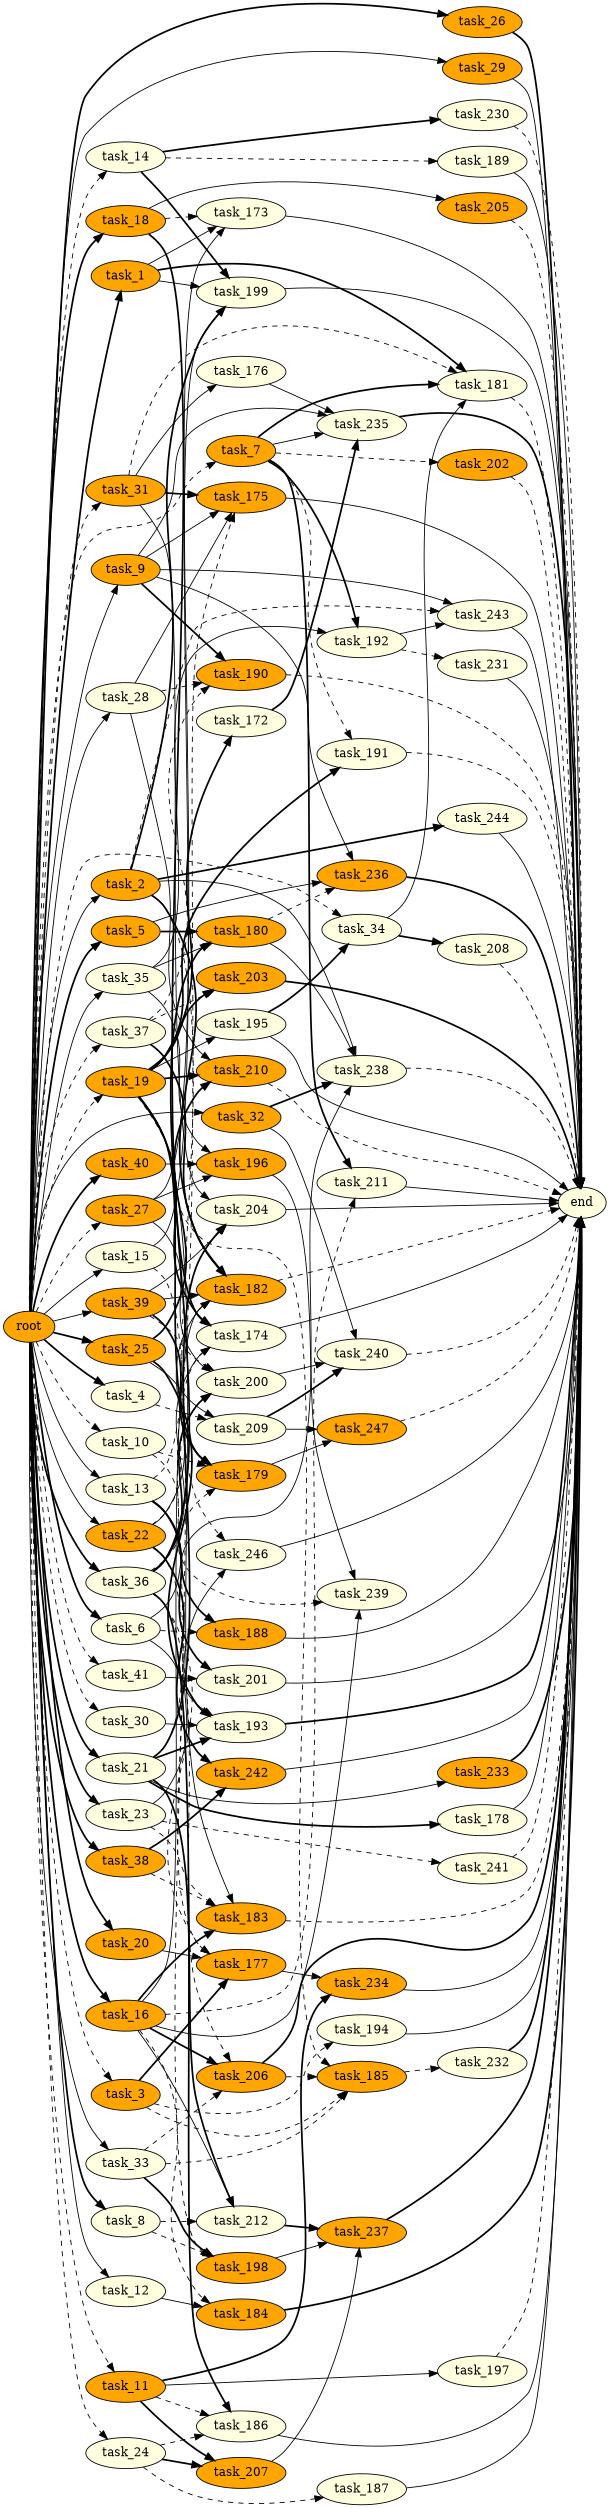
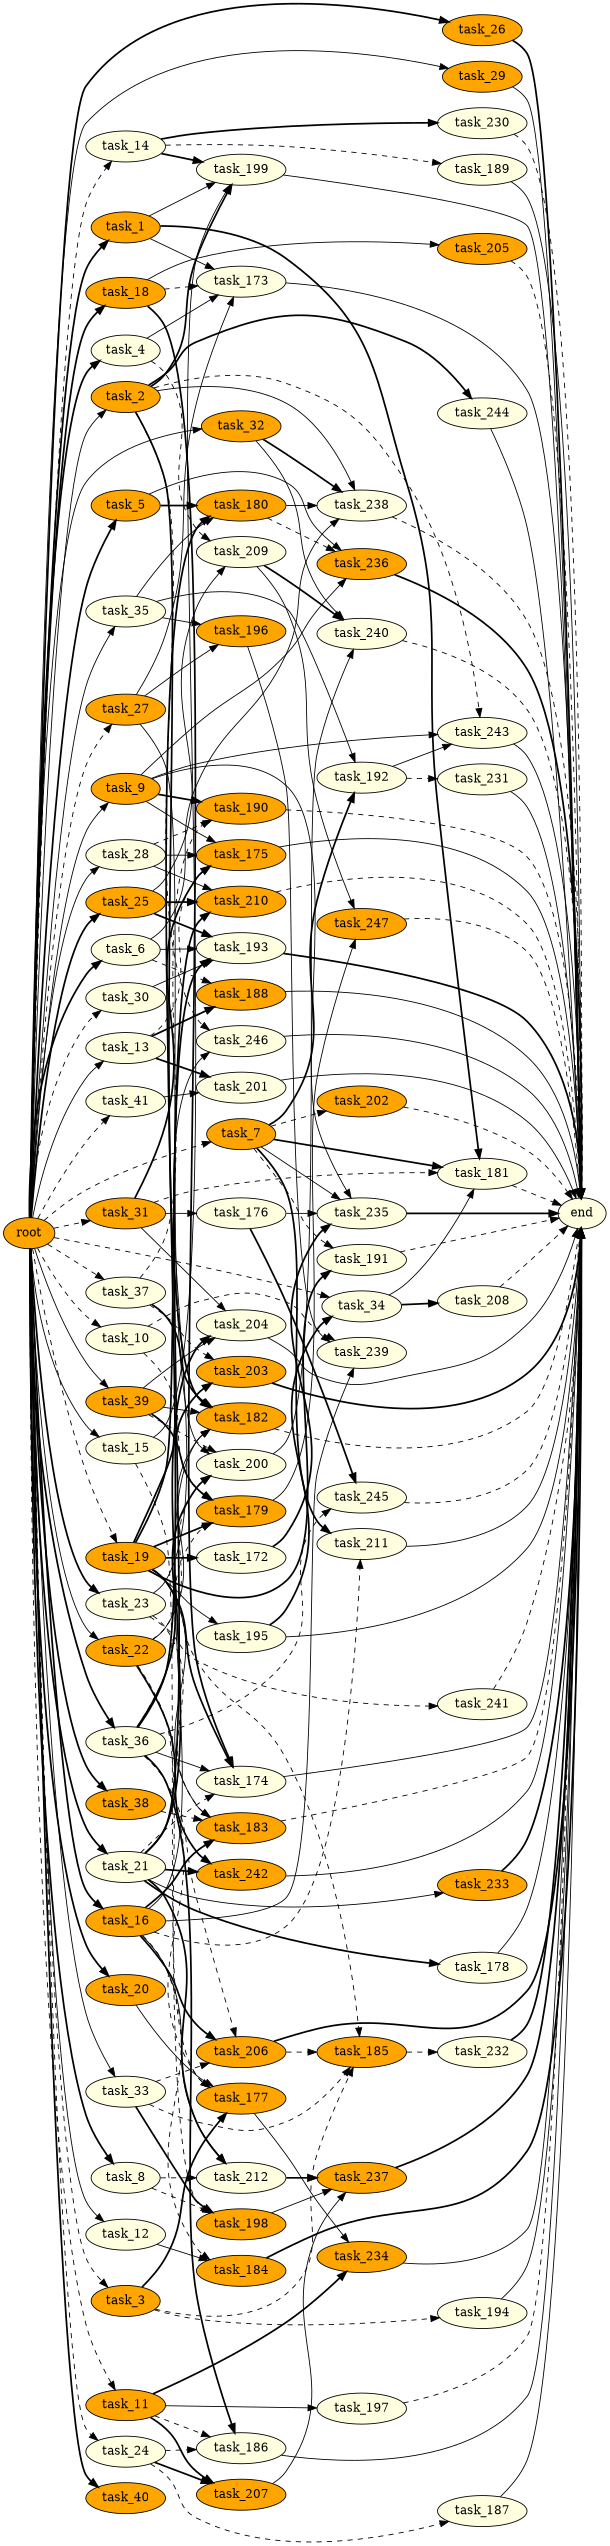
edge "task_4" -> "task_173": added
edge "task_40" -> "task_196": removed
node "task_245": added
edge "task_38" -> "task_242": now "task_21" -> "task_242"
